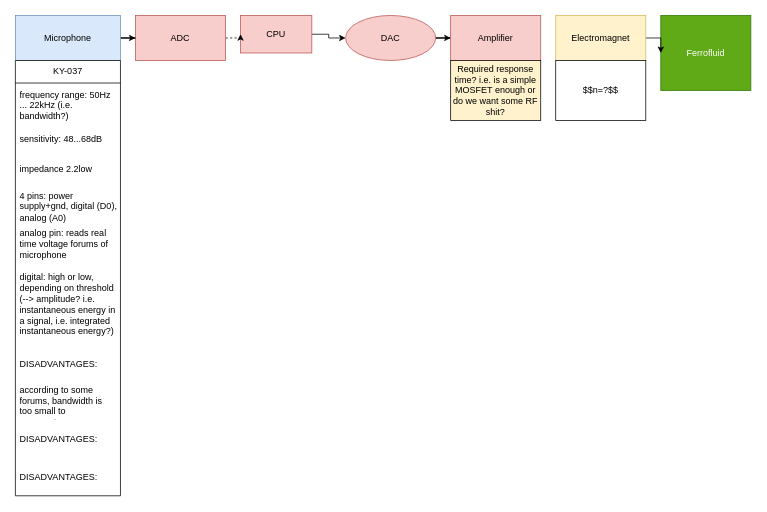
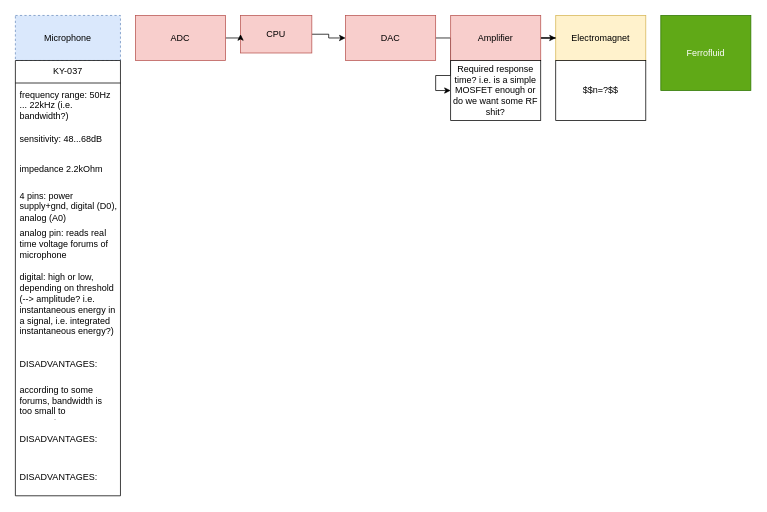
node "Microphone": style solid -> dashed
edge "Microphone" -> "ADC": removed
edge "ADC" -> "CPU": style dashed -> solid
node "DAC": shape ellipse -> rectangle
edge "DAC" -> "Amplifier": now "DAC" -> "Required response time? i.e. is a simple MOSFET enough or do we want some RF shit?"
edge "Amplifier" -> "Electromagnet": added
edge "Electromagnet" -> "Ferrofluid": removed
node "Required response time? i.e. is a simple MOSFET enough or do we want some RF shit?": fillcolor #fff2cc -> #ffffff
node "impedance 2.2low": label "impedance 2.2low" -> "impedance 2.2kOhm"
